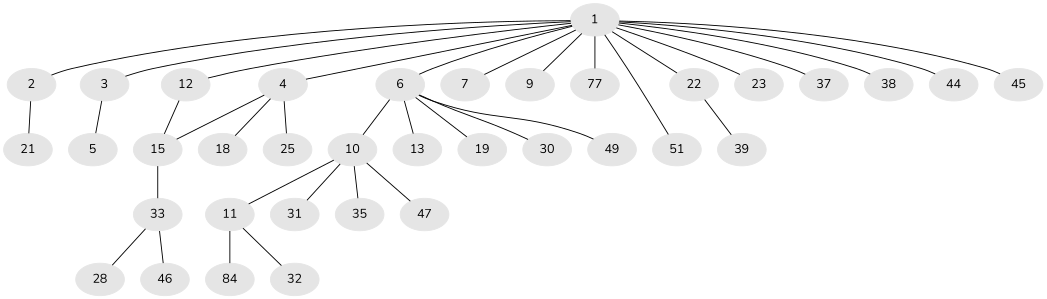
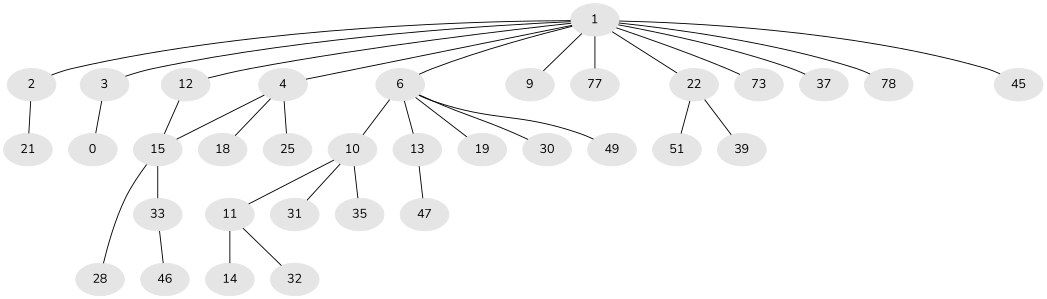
edge "1" -- "51": now "22" -- "51"
node "7": removed
node "23": label "23" -> "73"
node "38": label "38" -> "78"
node "44": removed
node "5": label "5" -> "0"
edge "10" -- "47": now "13" -- "47"
edge "33" -- "28": now "15" -- "28"
node "84": label "84" -> "14"
